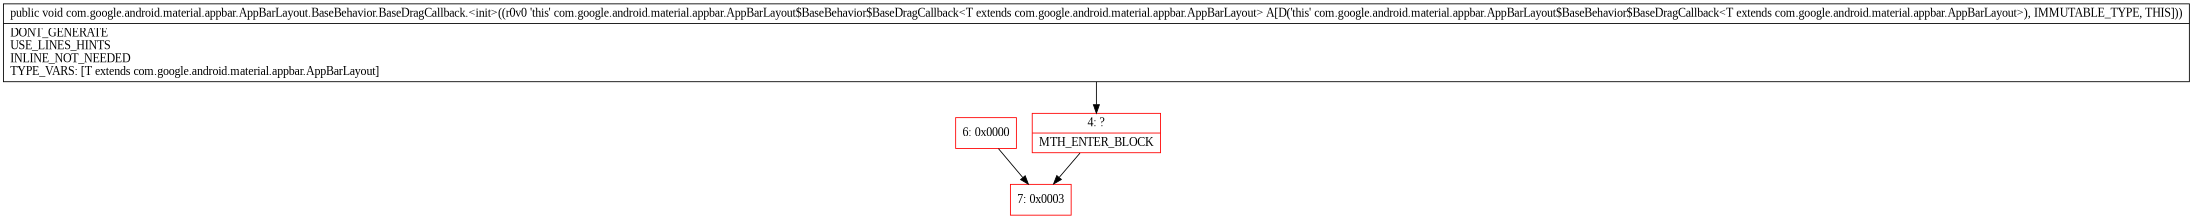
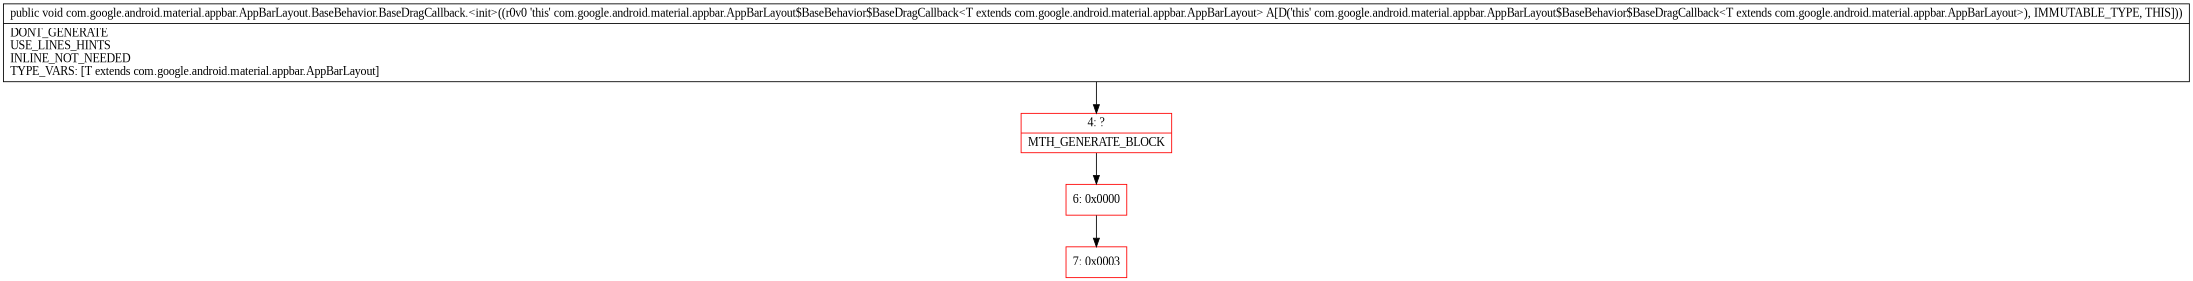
node "4: ?": text "MTH_ENTER_BLOCK" -> "MTH_GENERATE_BLOCK"
edge "4: ?" -> "7: 0x0003": now "4: ?" -> "6: 0x0000"
